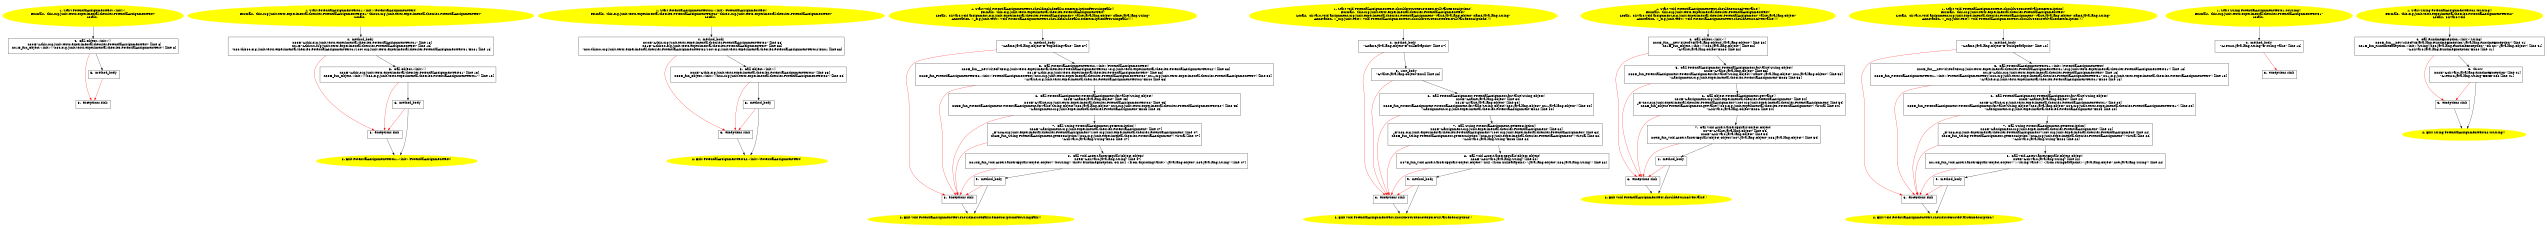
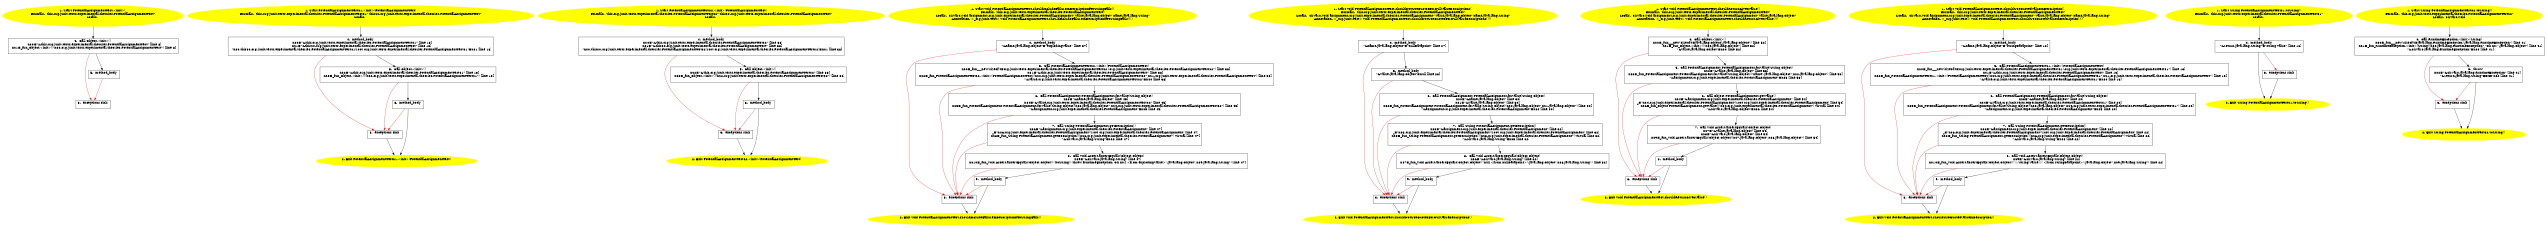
node "5:  root_body *&value:java.lang.Object*=null [line 28]": label "5:  root_body *&value:java.lang.Object*=null [line 28]" -> "5:  method_body *&value:java.lang.Object*=null [line 28]"
node "2: Exit String PotentialAssignmentTest$1.toString()": added
